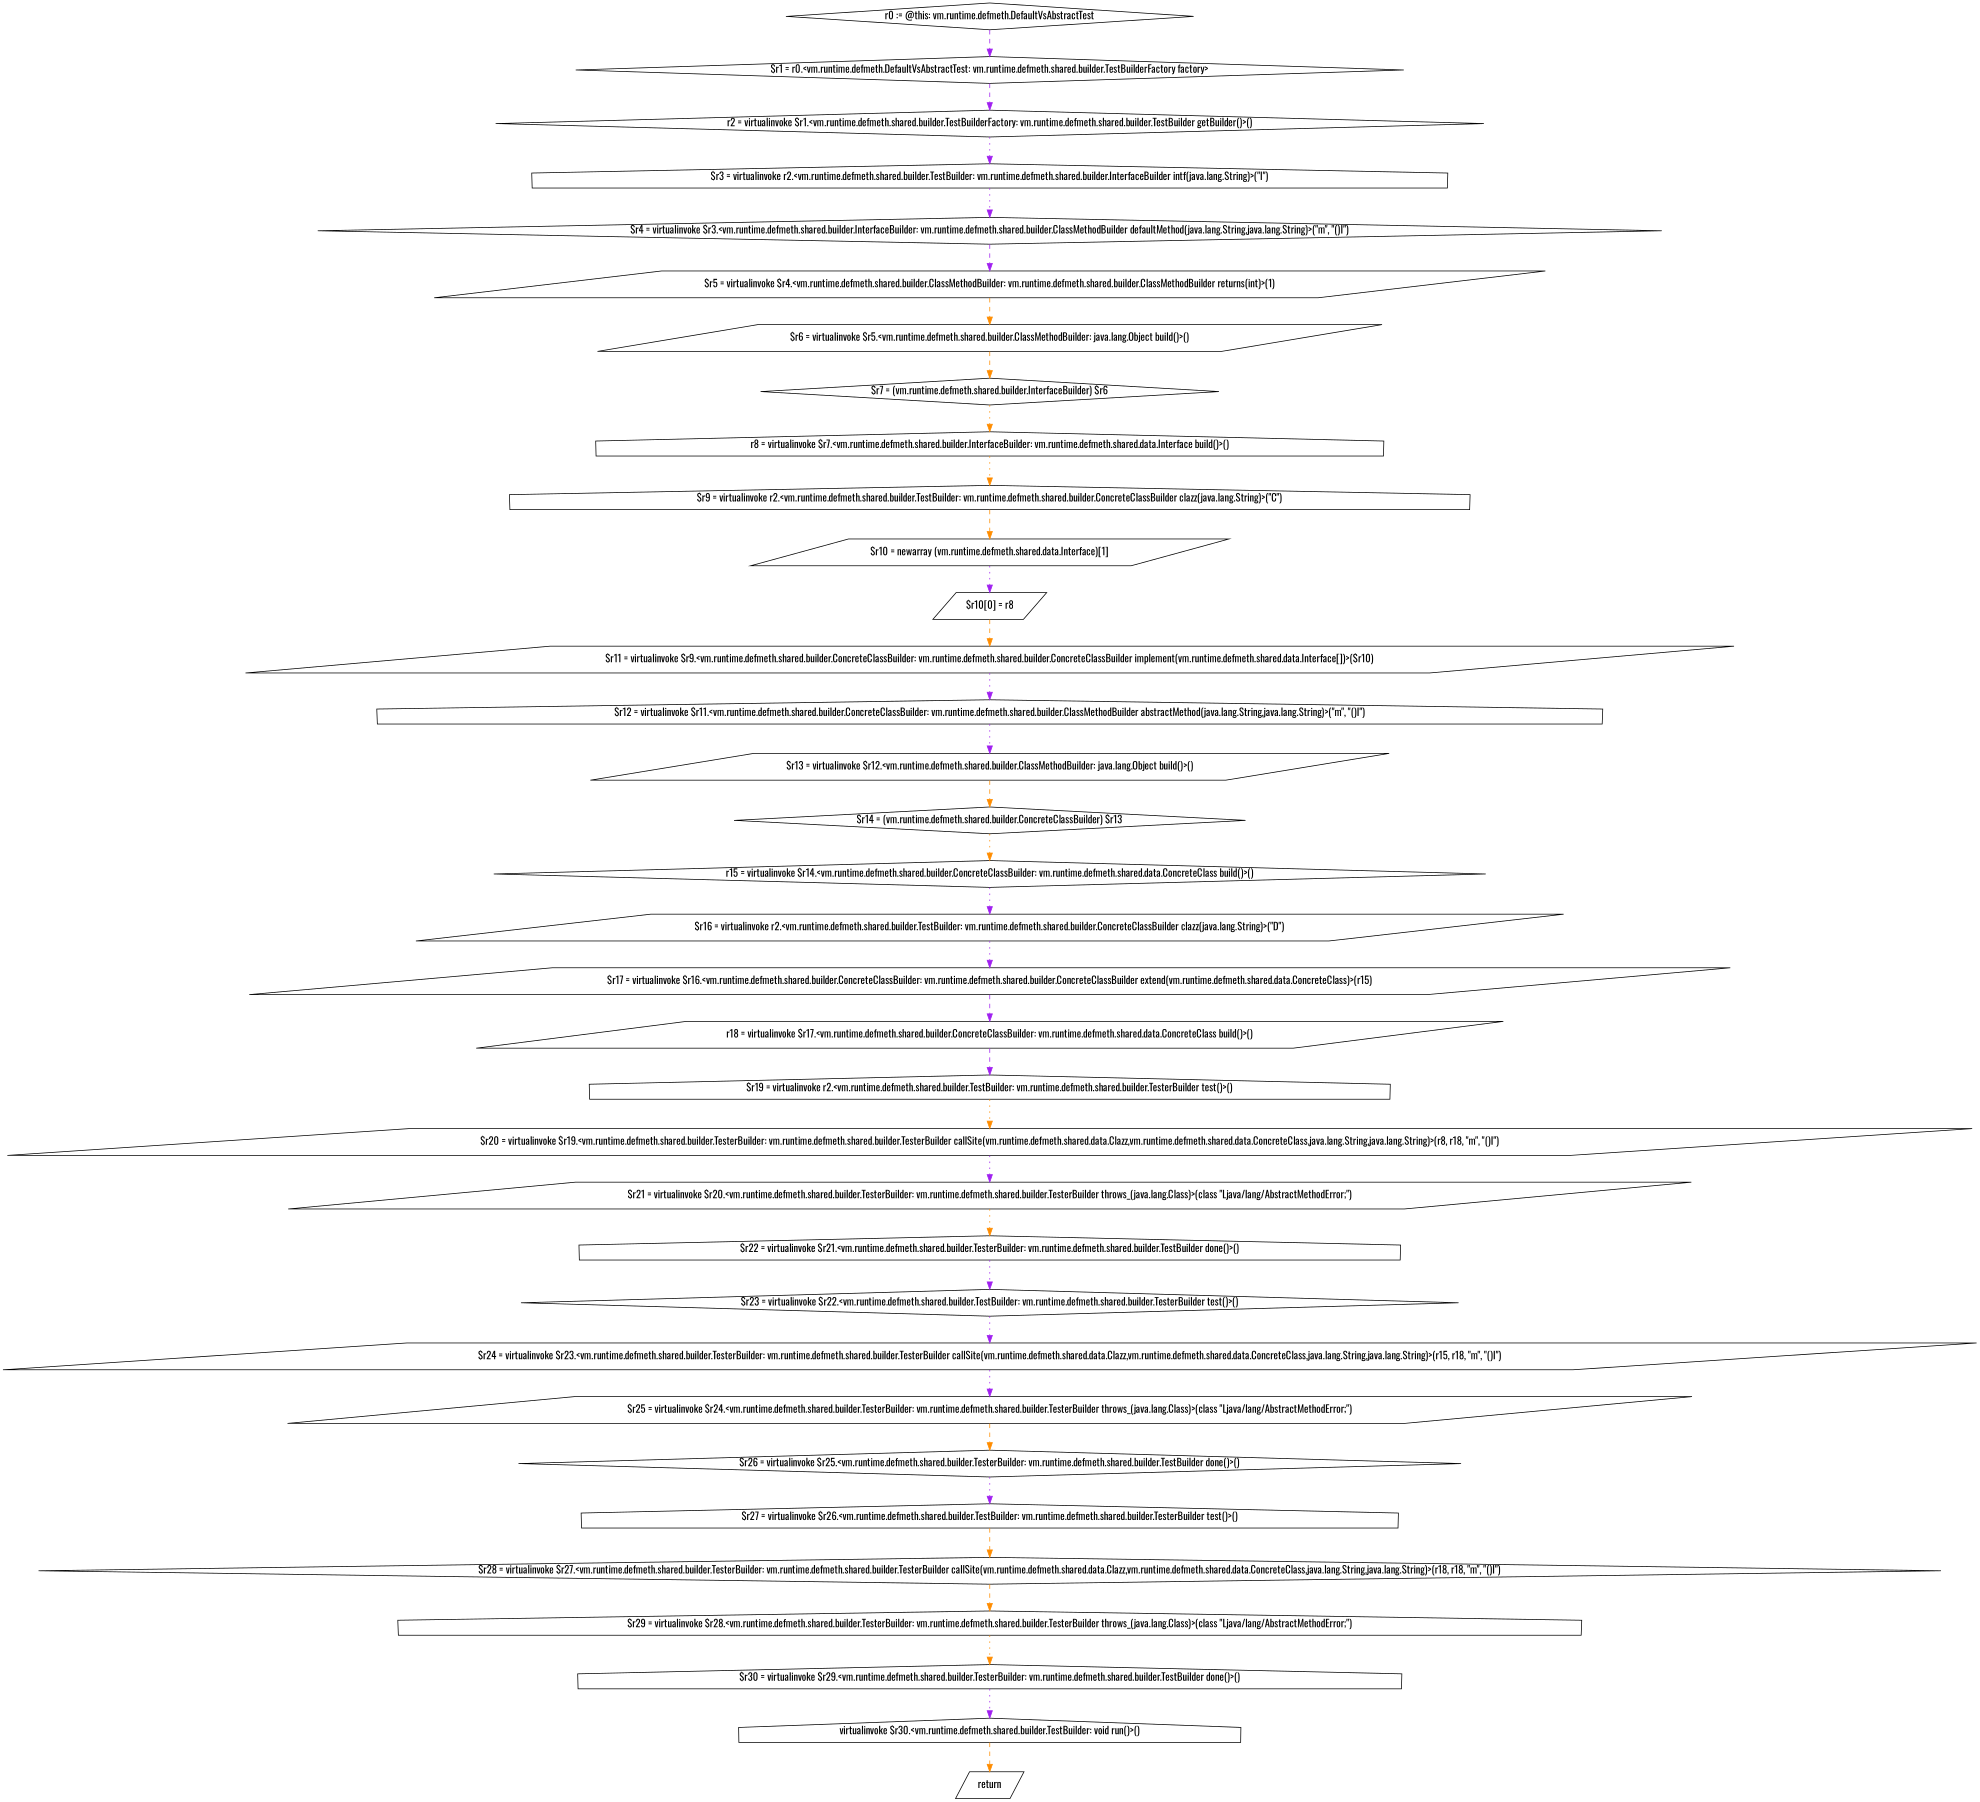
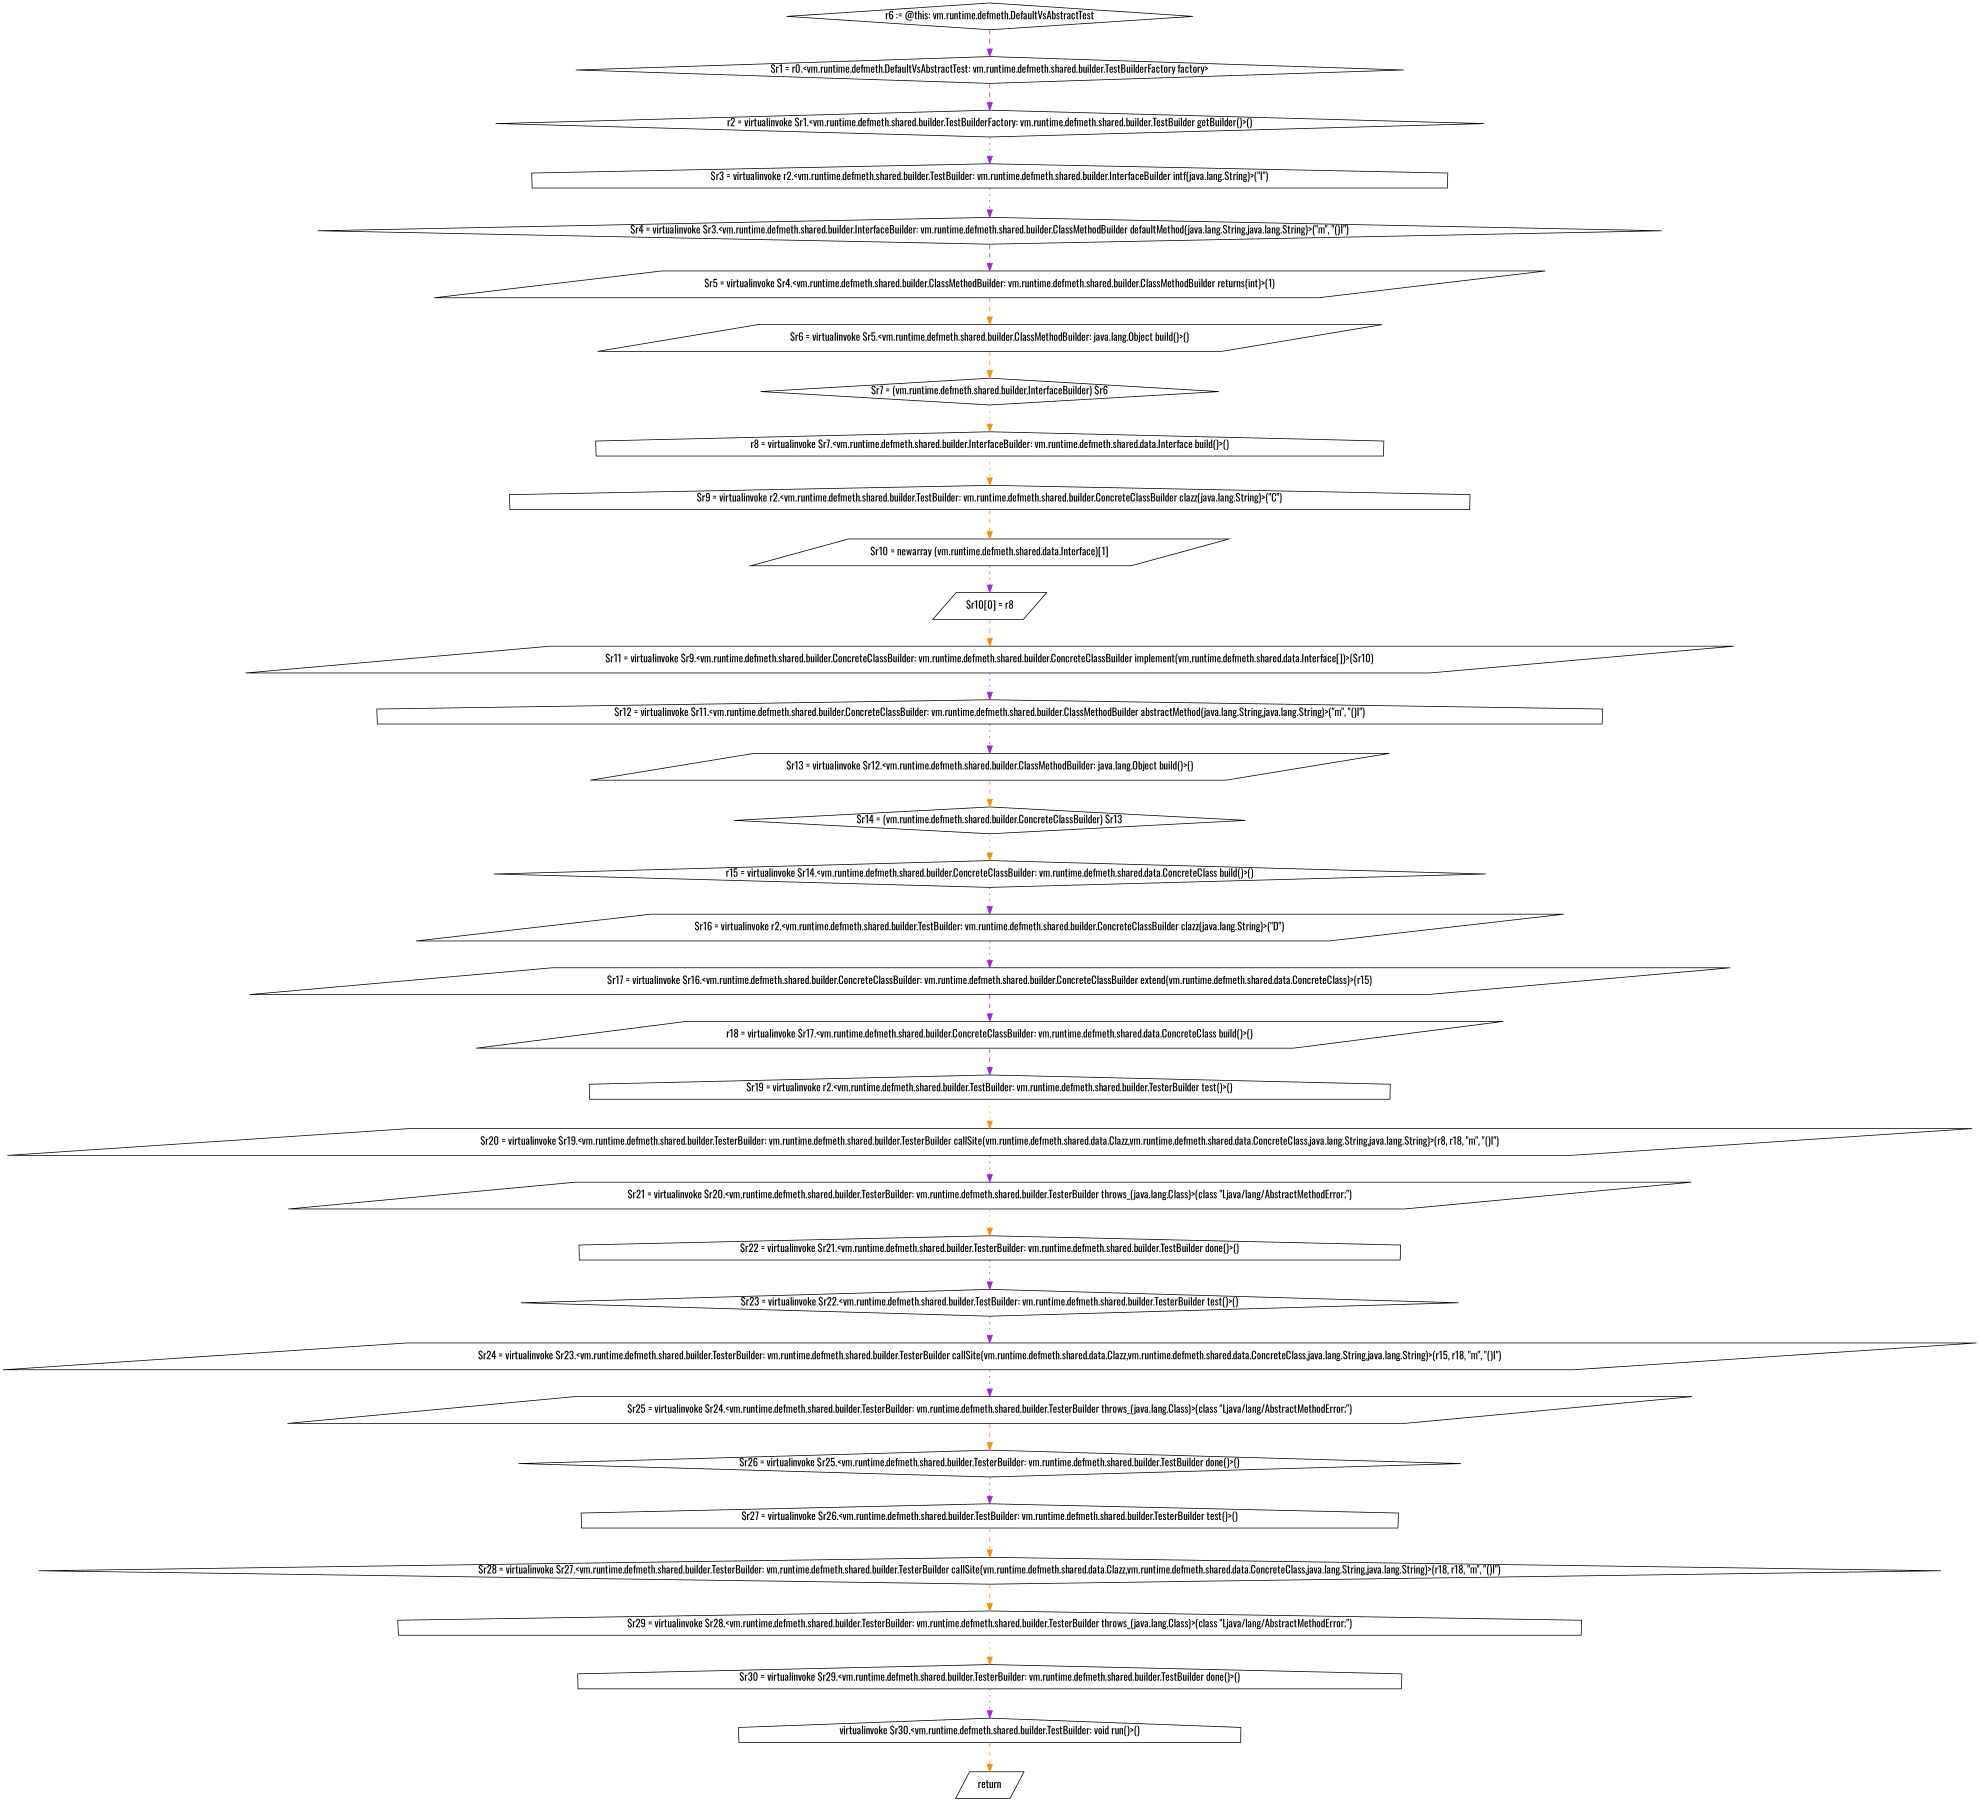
node "r0 := @this: vm.runtime.defmeth.DefaultVsAbstractTest": label "r0 := @this: vm.runtime.defmeth.DefaultVsAbstractTest" -> "r6 := @this: vm.runtime.defmeth.DefaultVsAbstractTest"
